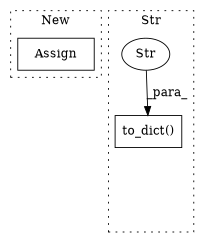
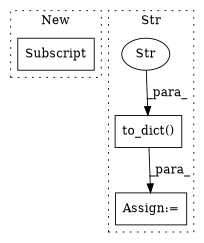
node "Assign": label "Assign" -> "Subscript"
node "Assign:=": added
